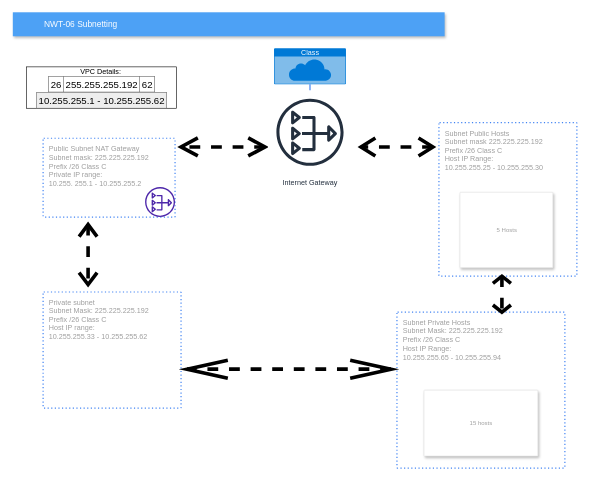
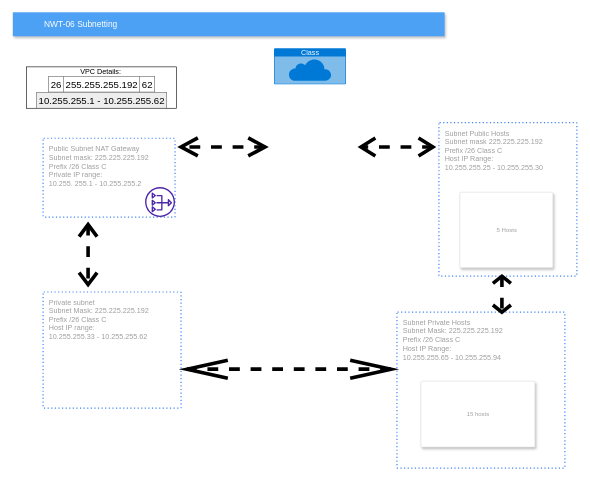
edge "Class" -- "Internet Gateway": removed
node "Internet Gateway": removed
node "15 hosts": moved (481, 423) -> (478, 414)
